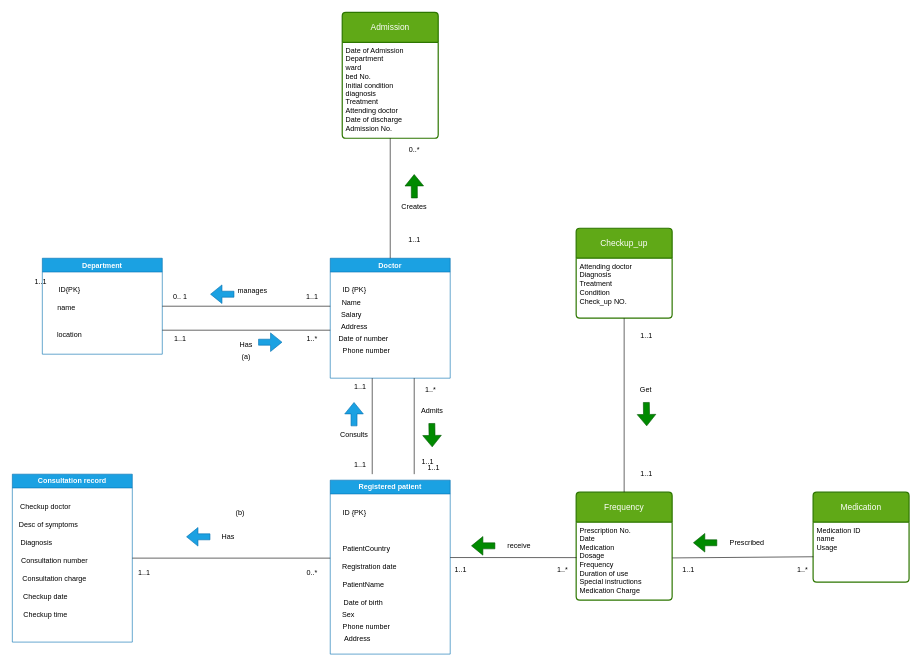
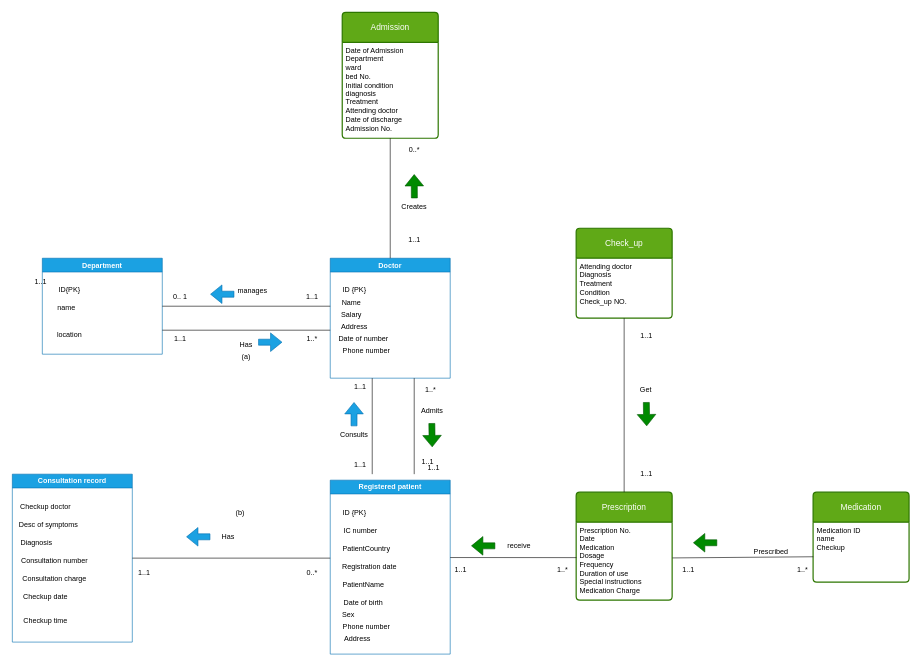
node "Checkup_up": label "Checkup_up" -> "Check_up"
node "Frequency": label "Frequency" -> "Prescription"
node "IC number": added
node "Medication ID name Usage": label "Medication ID name Usage" -> "Medication ID name Checkup"
node "Prescribed": moved (747, 543) -> (771, 552)
node "Checkup time": moved (45, 615) -> (45, 621)
